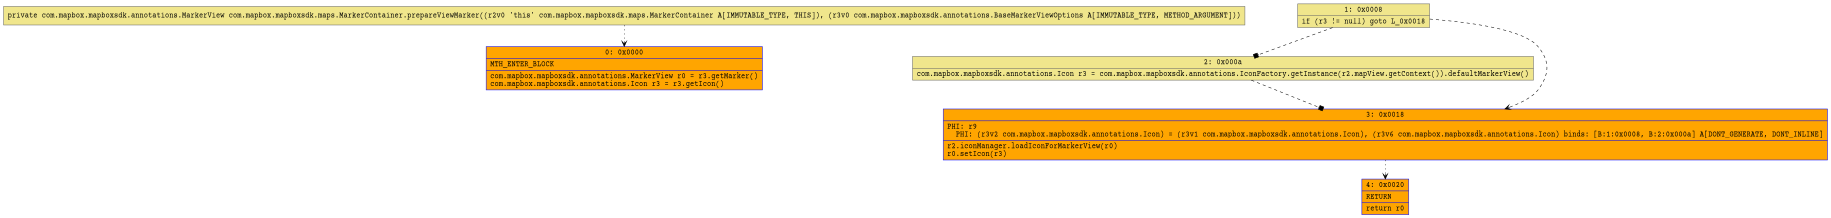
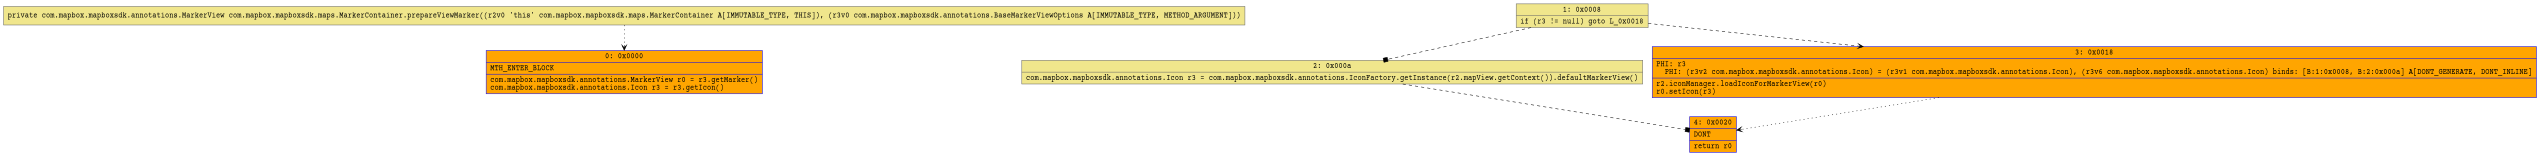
edge "2: 0x000a" -> "3: 0x0018": now "2: 0x000a" -> "4: 0x0020"
node "3: 0x0018": text "PHI: r9" -> "PHI: r3"
node "4: 0x0020": text "RETURN" -> "DONT"
